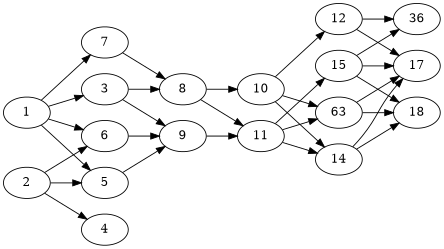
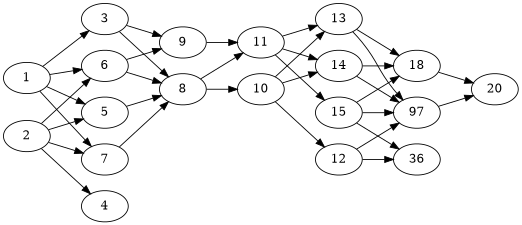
node "17": label "17" -> "97"
edge "6" -> "8": added
node "20": added
node "63": label "63" -> "13"
edge "2" -> "7": added
edge "5" -> "9": now "5" -> "8"
